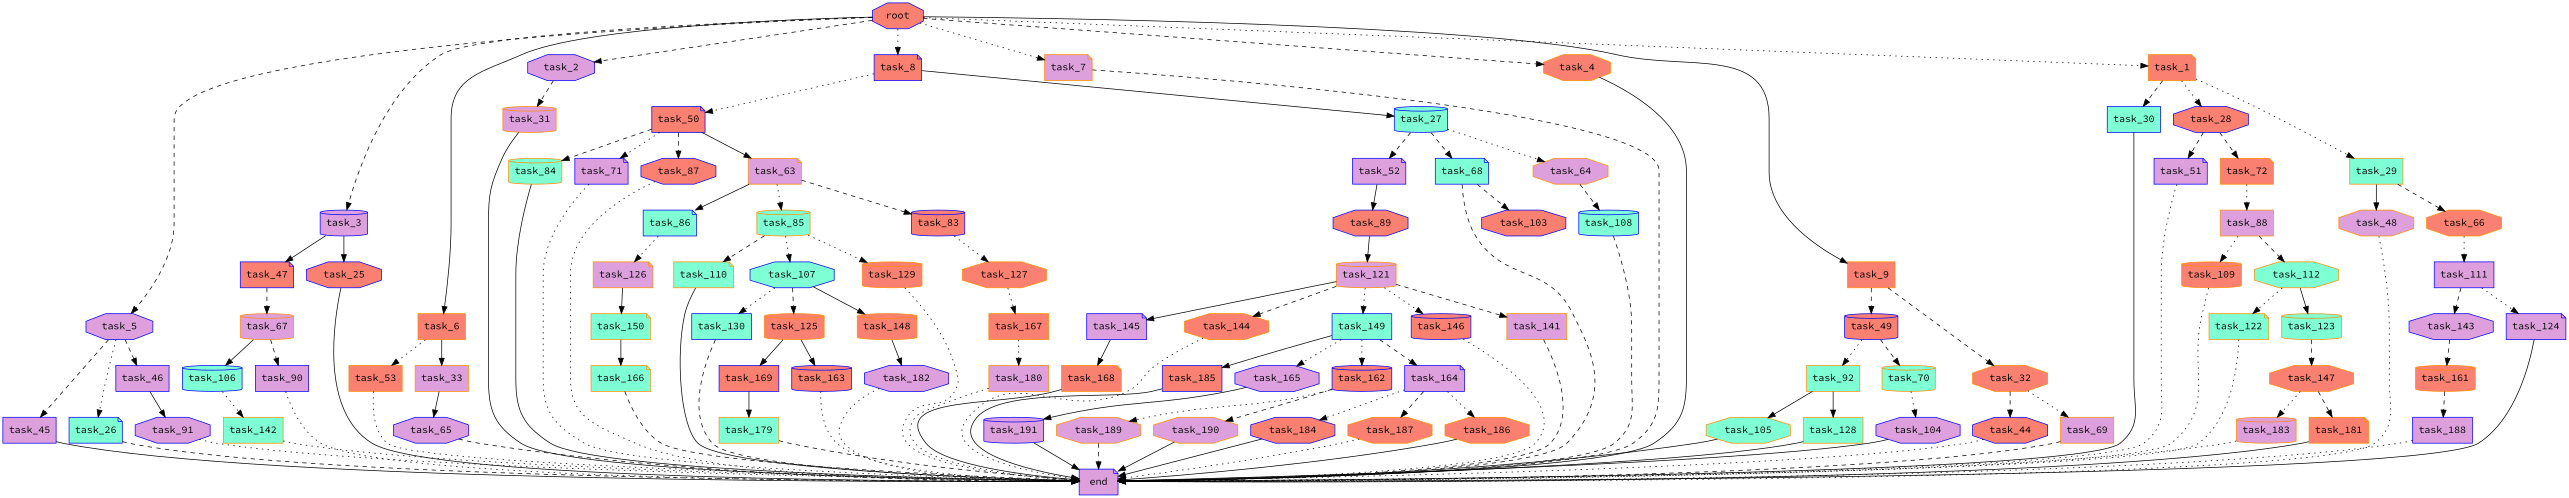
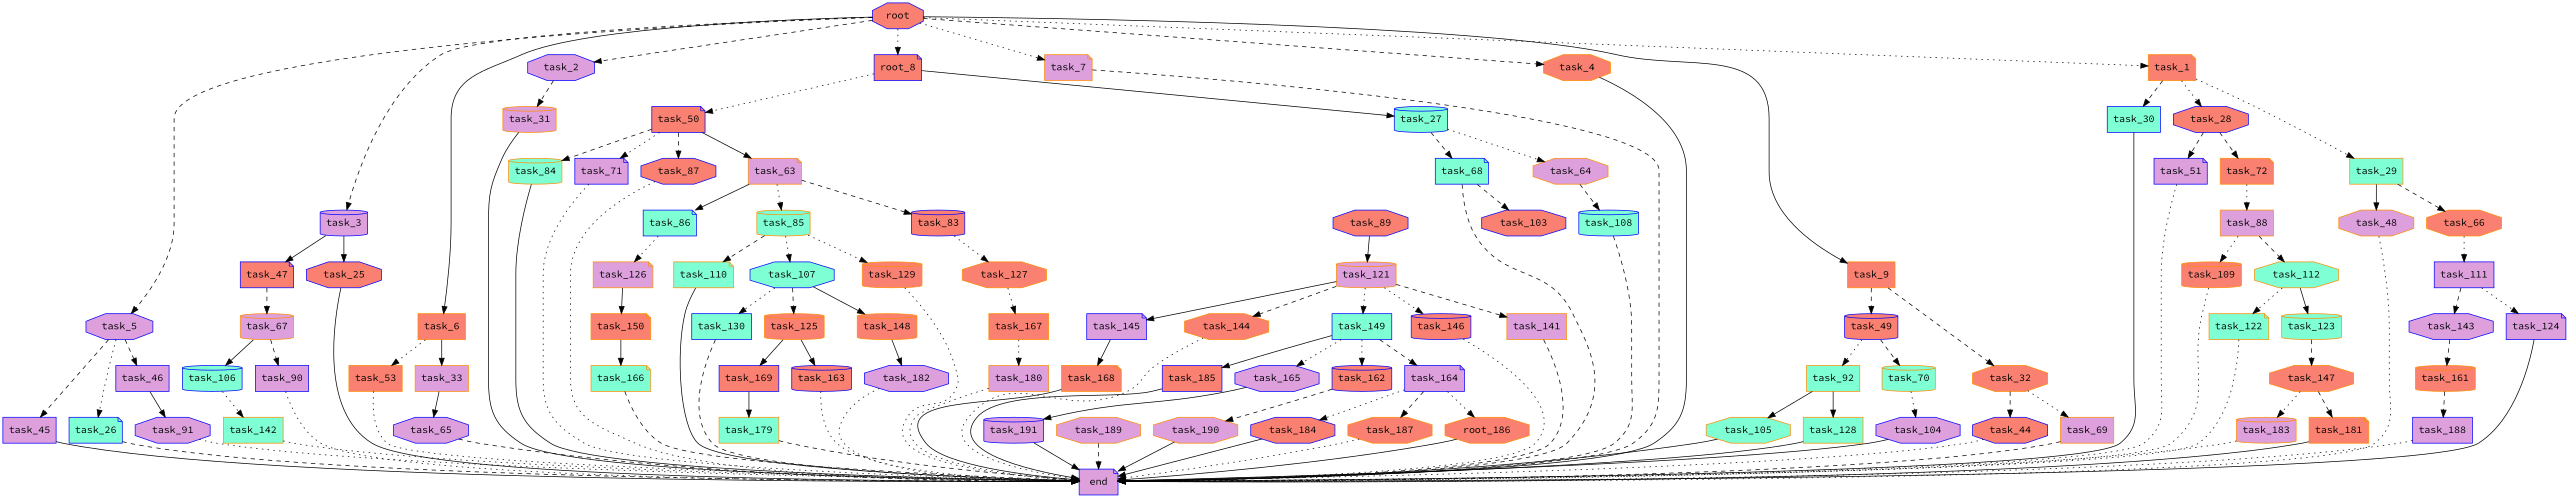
node "task_8": label "task_8" -> "root_8"
node "task_52": removed
node "task_150": fillcolor aquamarine -> salmon
edge "task_162" -> "task_189": removed
node "task_186": label "task_186" -> "root_186"
